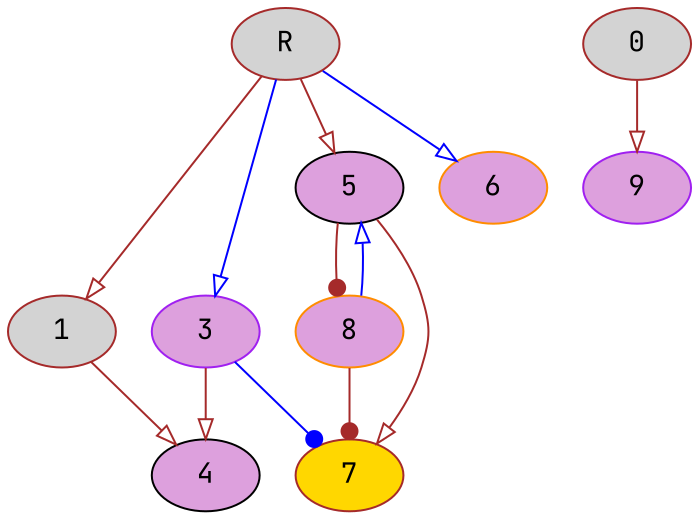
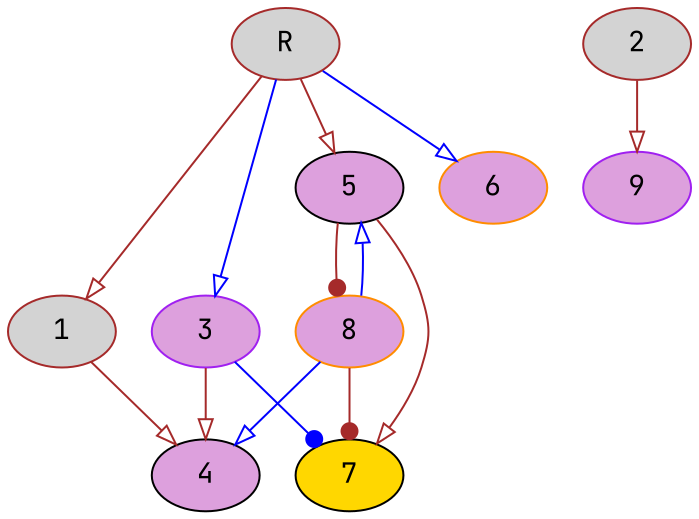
node "0": label "0" -> "2"
edge "8" -> "4": added
node "7": color brown -> black
